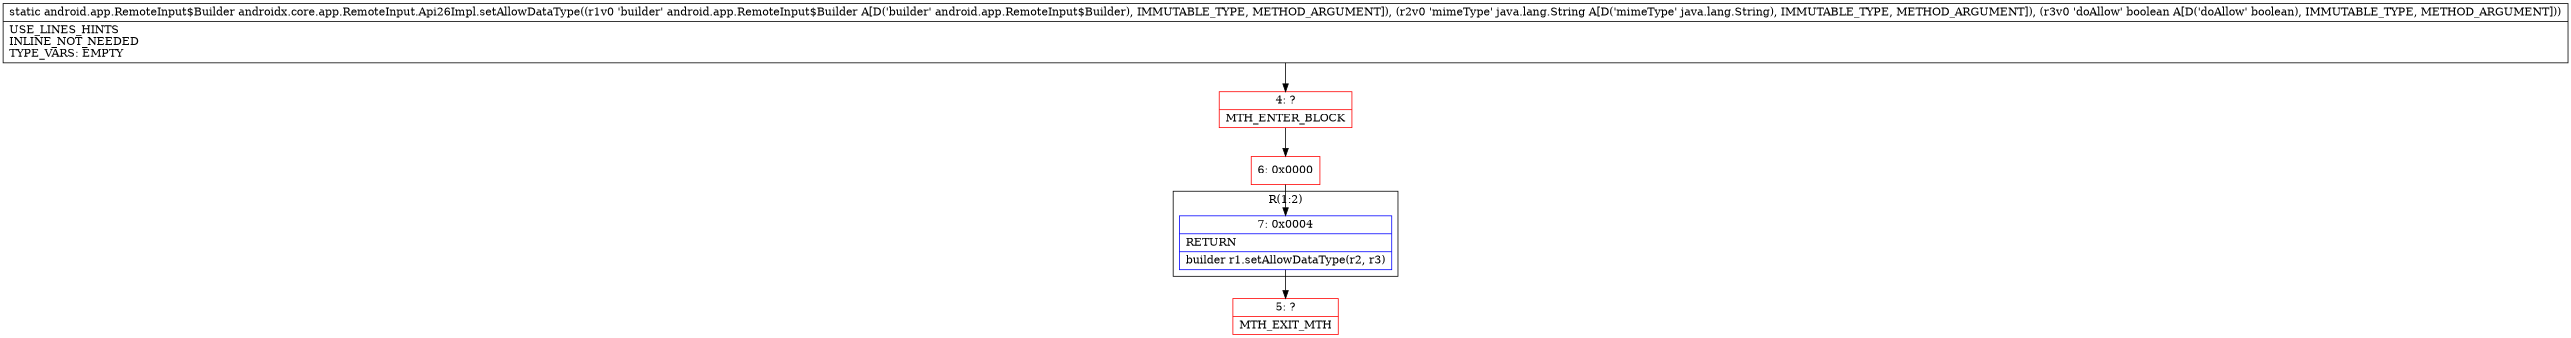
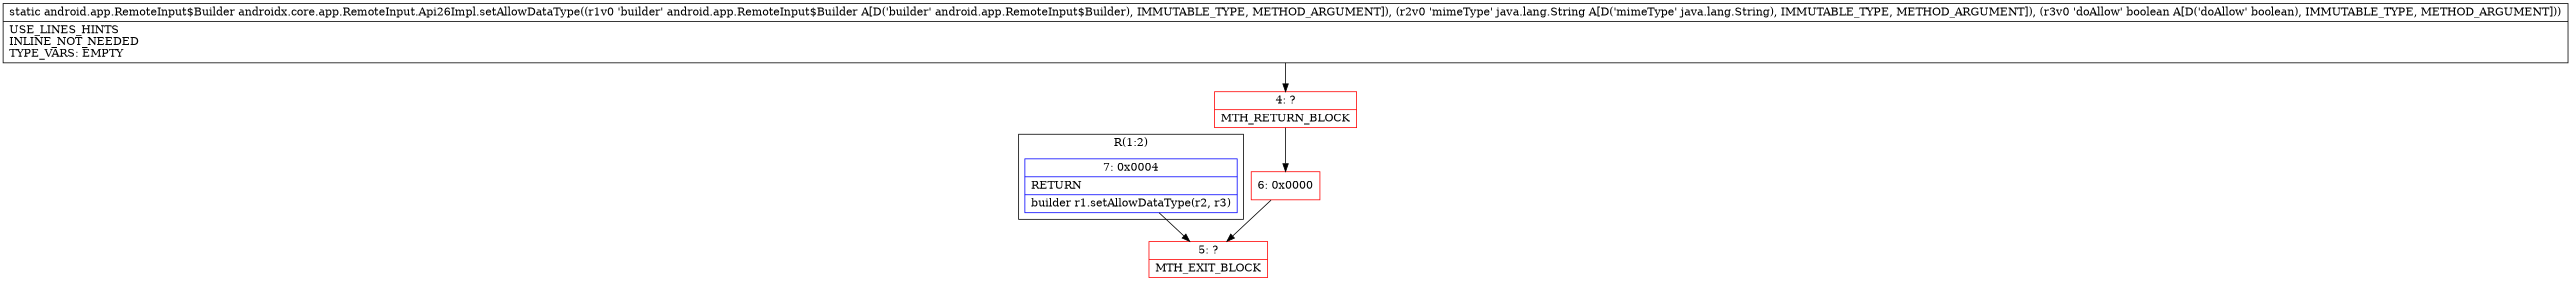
node "4: ?": text "MTH_ENTER_BLOCK" -> "MTH_RETURN_BLOCK"
edge "6: 0x0000" -> "7: 0x0004": now "6: 0x0000" -> "5: ?"
node "5: ?": text "MTH_EXIT_MTH" -> "MTH_EXIT_BLOCK"
